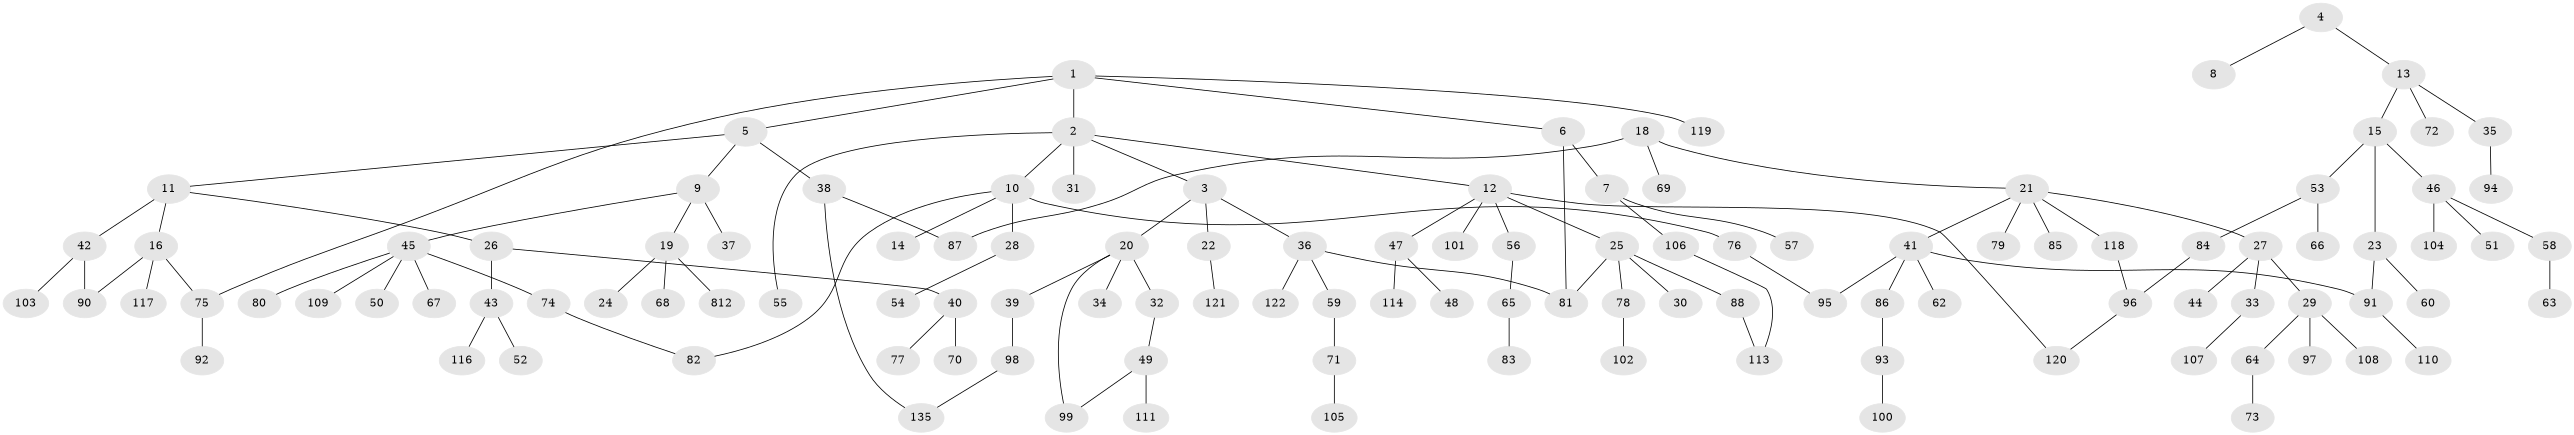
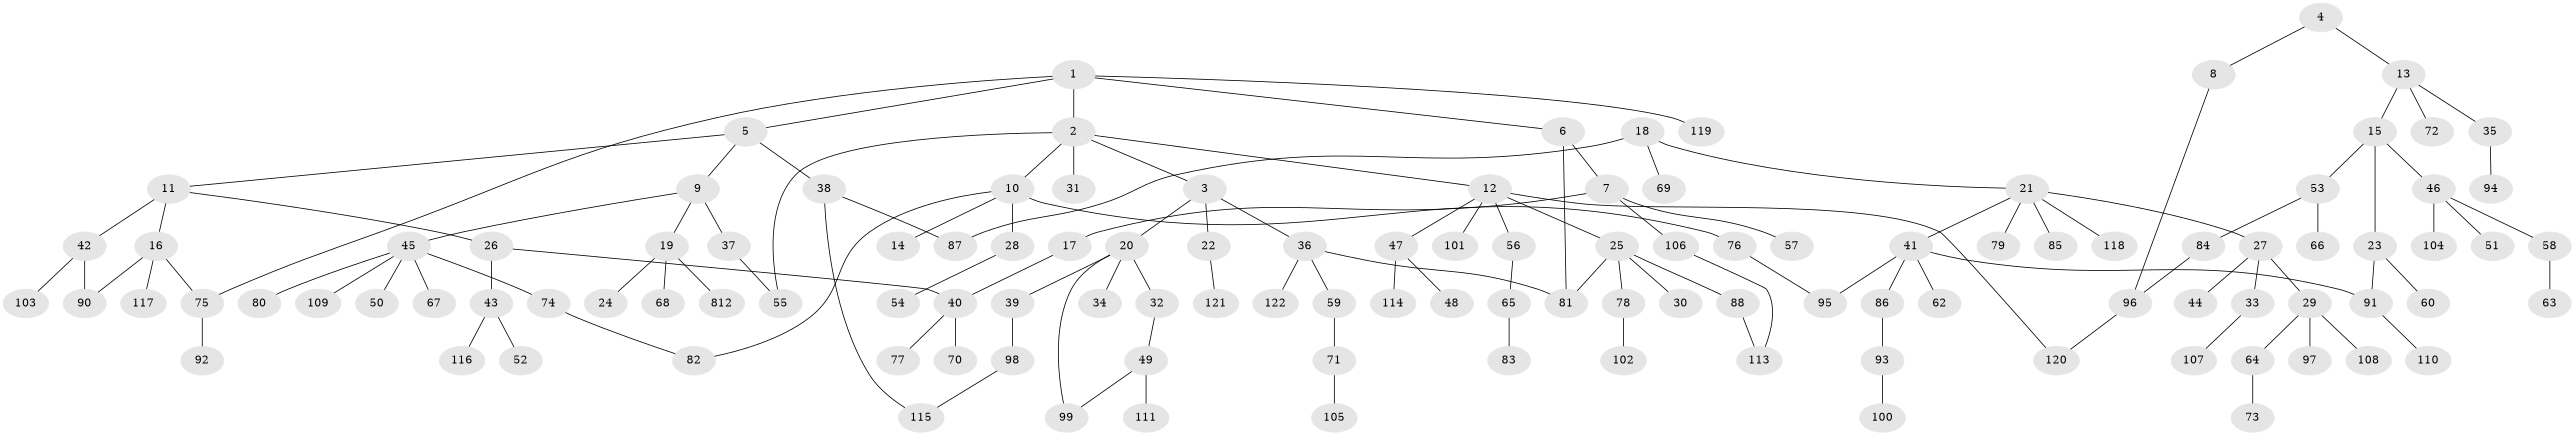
node "17": added
edge "118" -- "96": now "8" -- "96"
edge "37" -- "55": added
node "135": label "135" -> "115"
